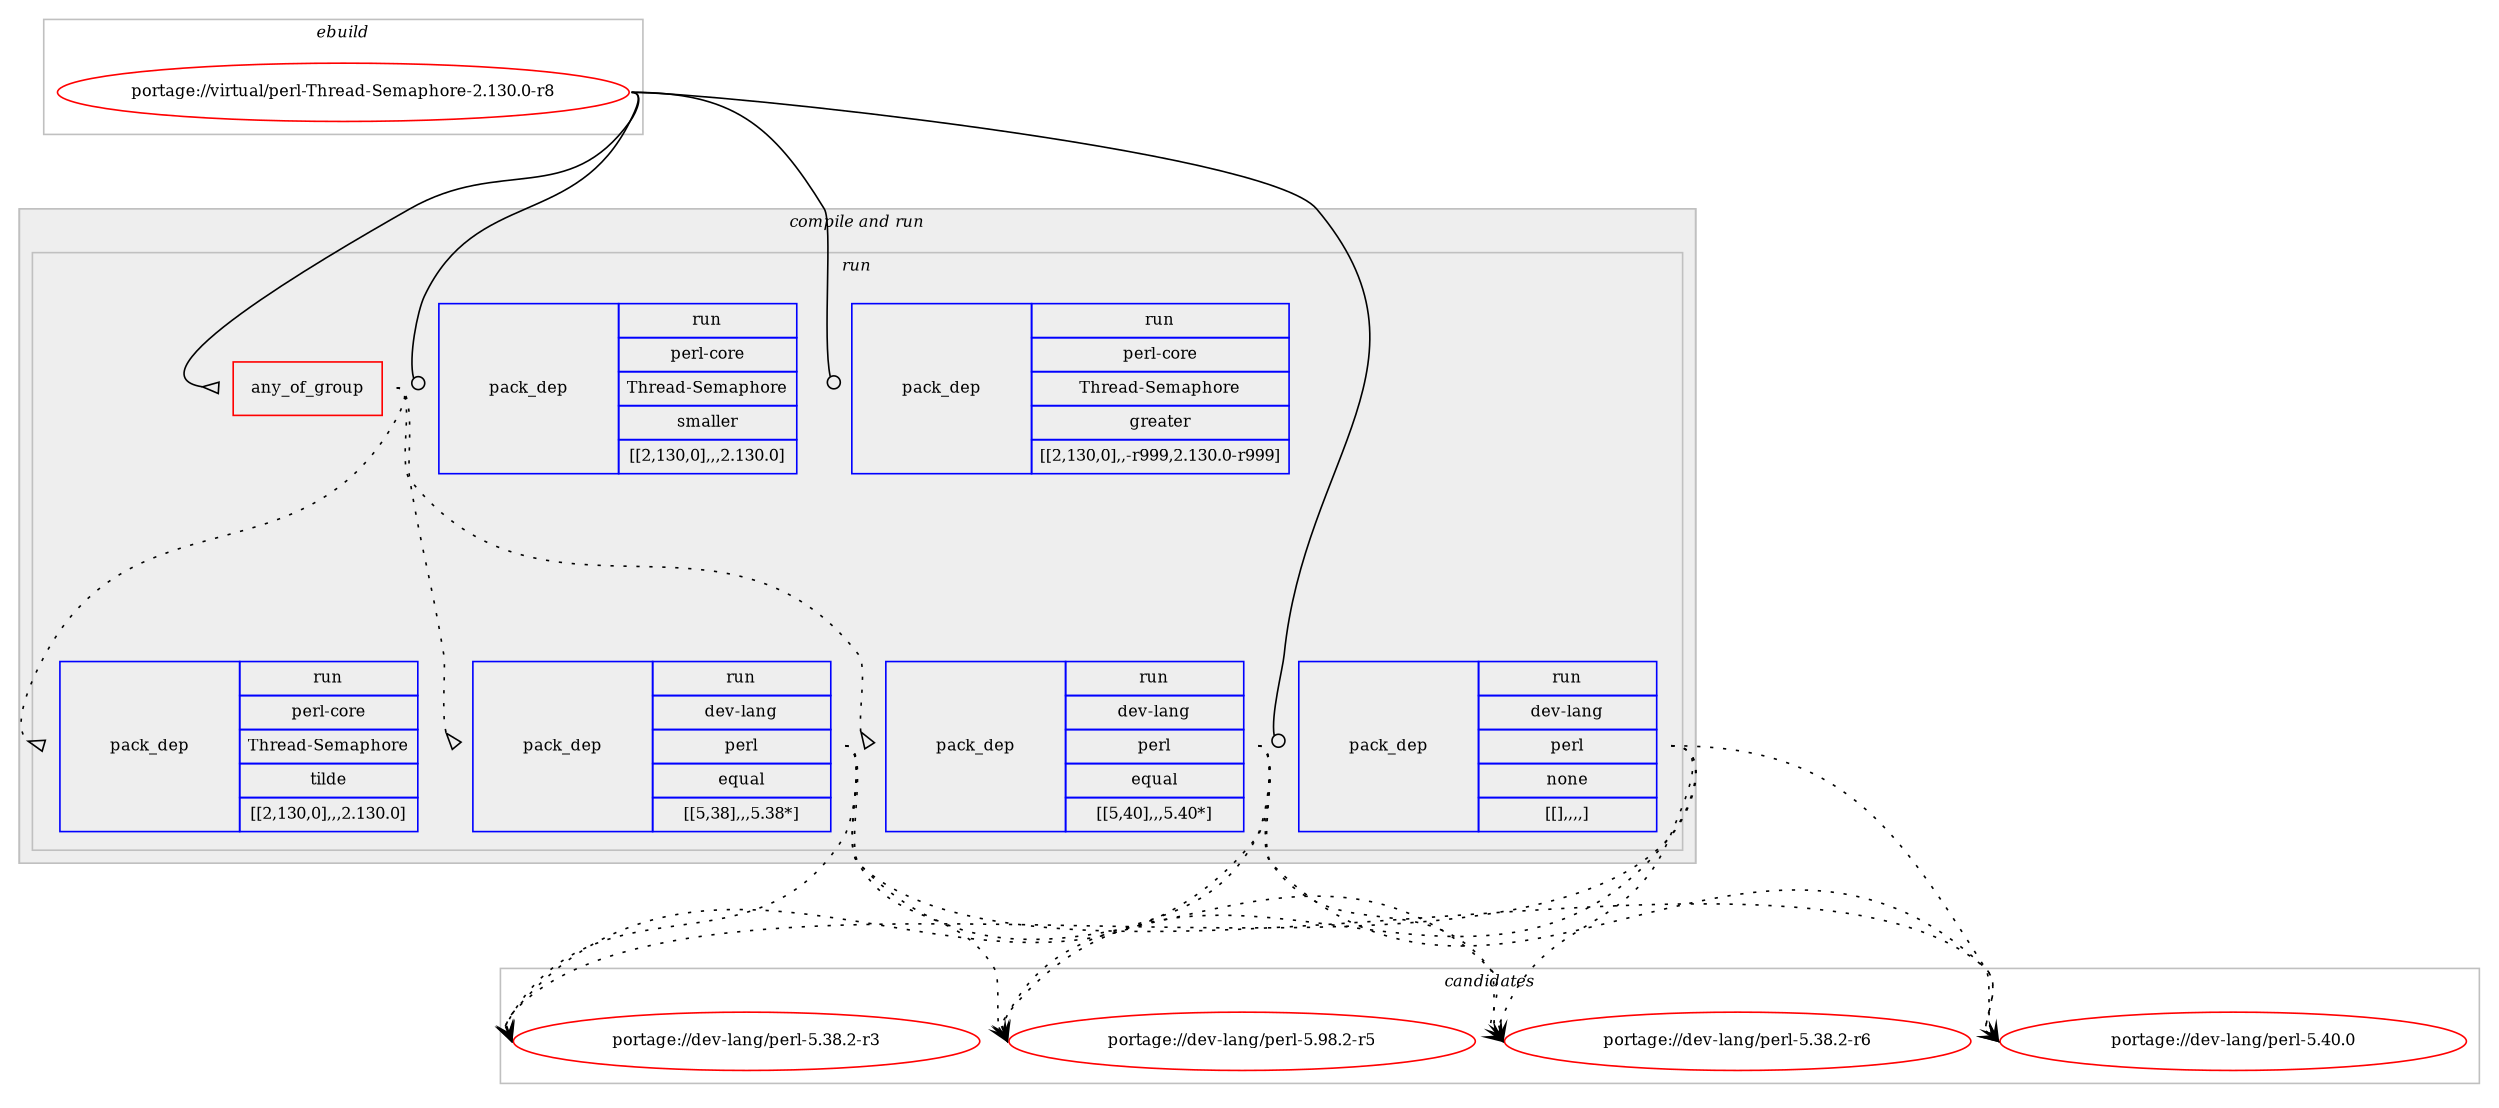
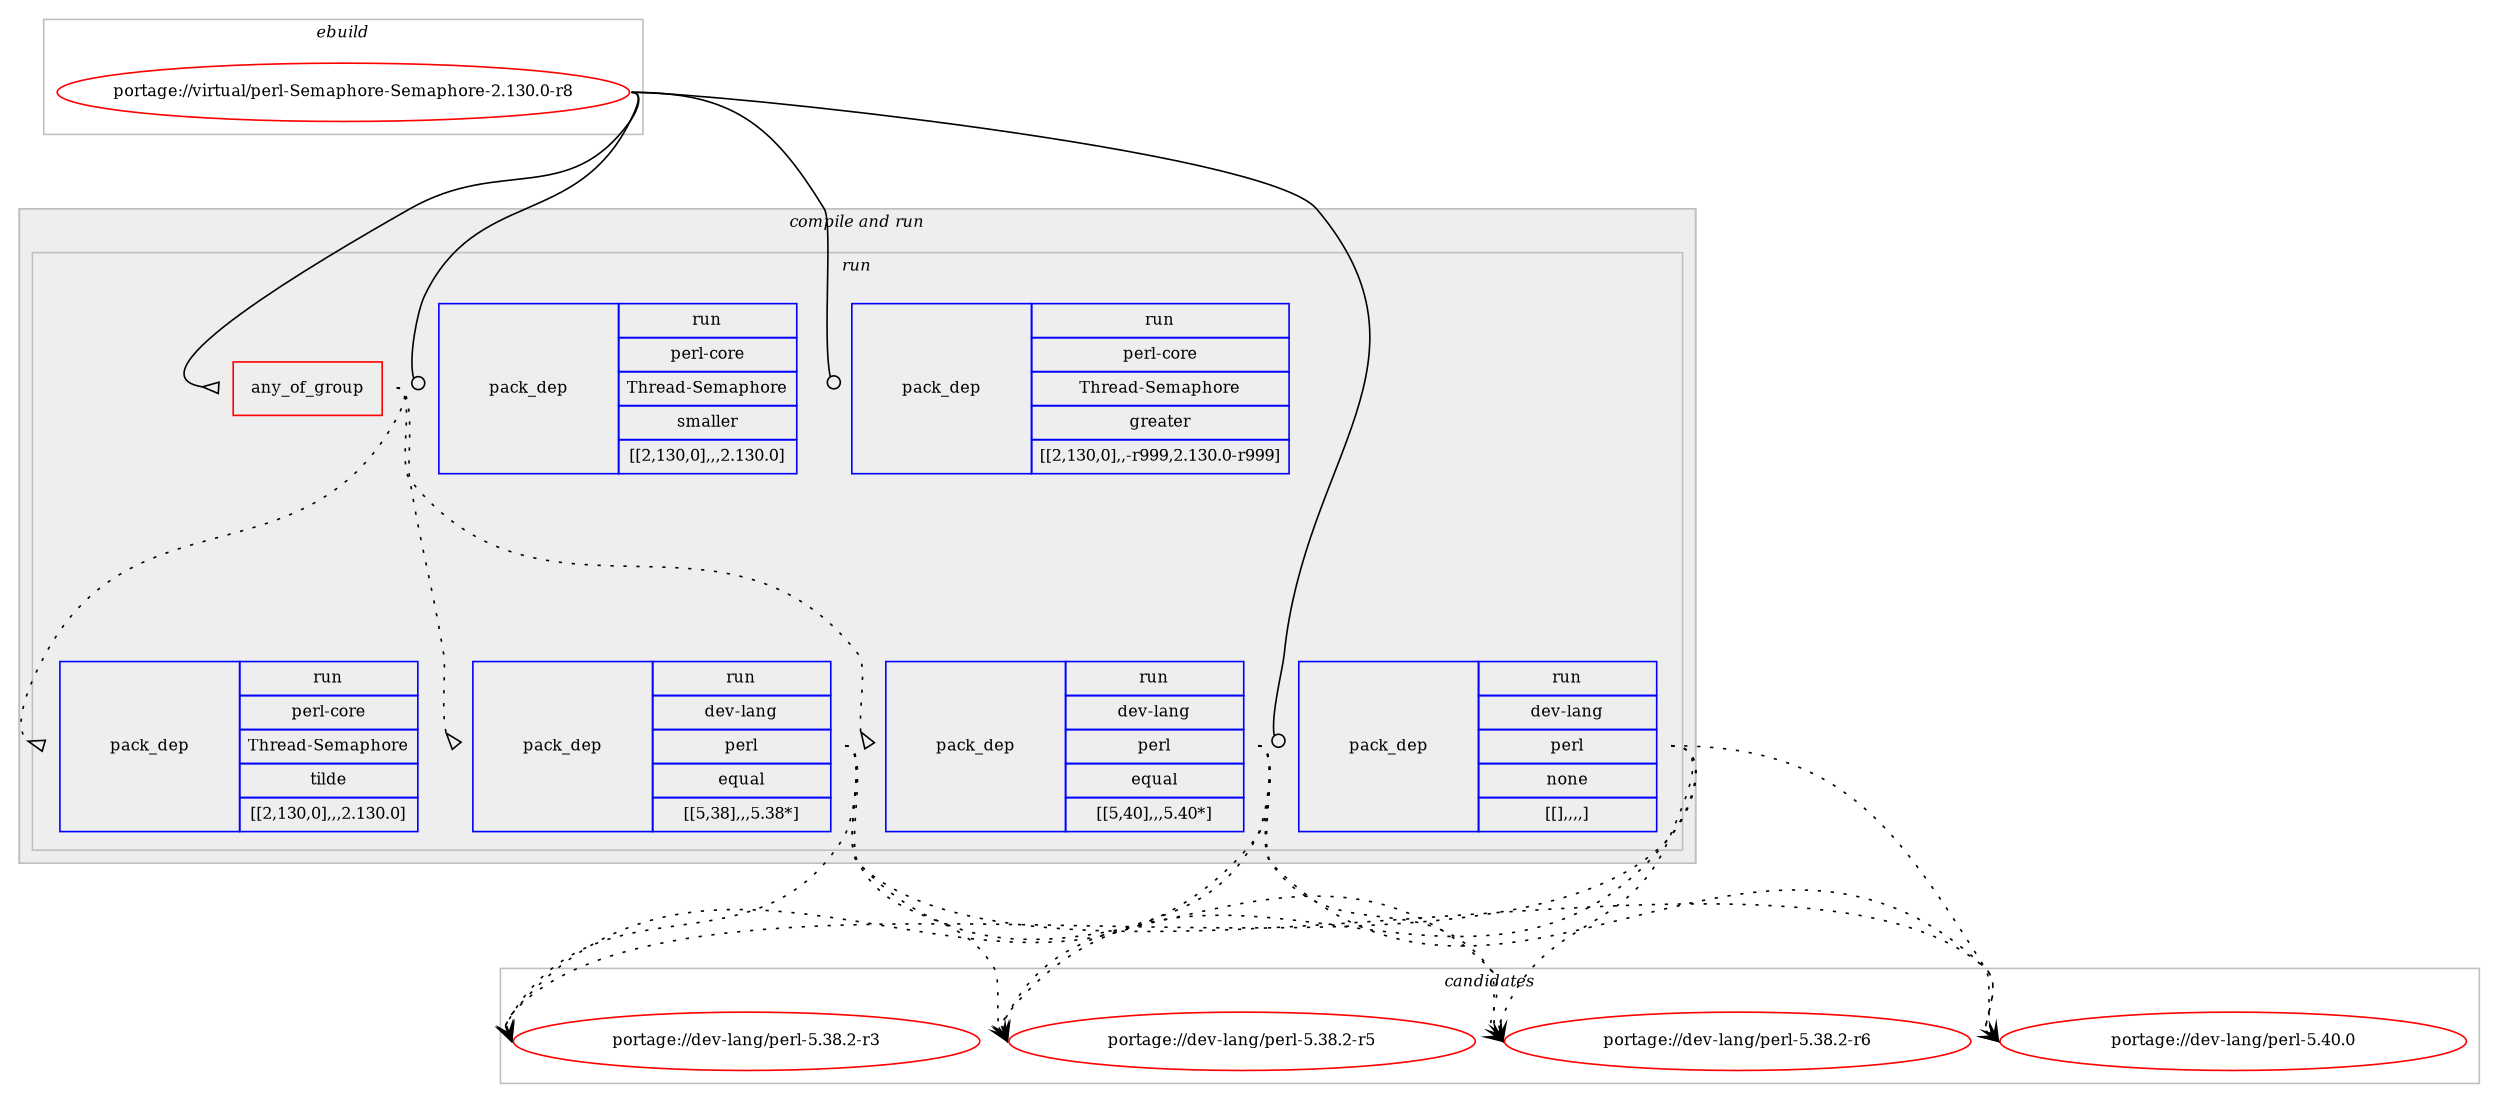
node "portage://virtual/perl-Thread-Semaphore-2.130.0-r8": label "portage://virtual/perl-Thread-Semaphore-2.130.0-r8" -> "portage://virtual/perl-Semaphore-Semaphore-2.130.0-r8"
node "portage://dev-lang/perl-5.98.2-r5": label "portage://dev-lang/perl-5.98.2-r5" -> "portage://dev-lang/perl-5.38.2-r5"
